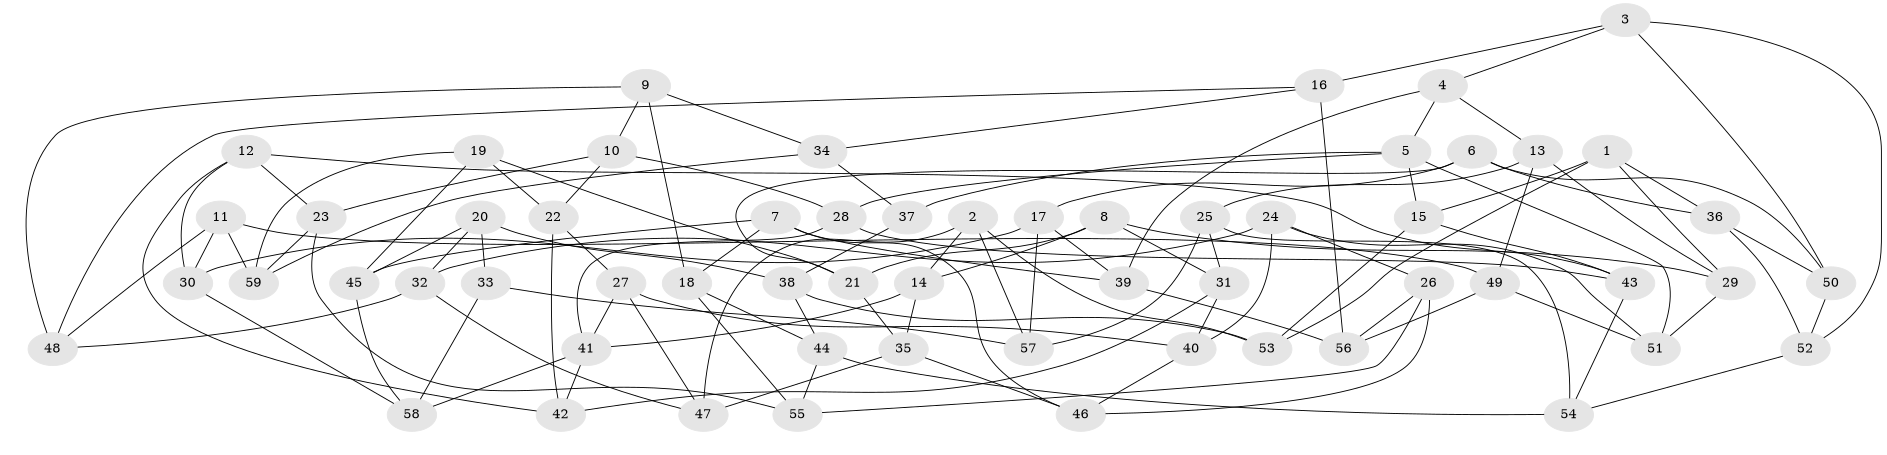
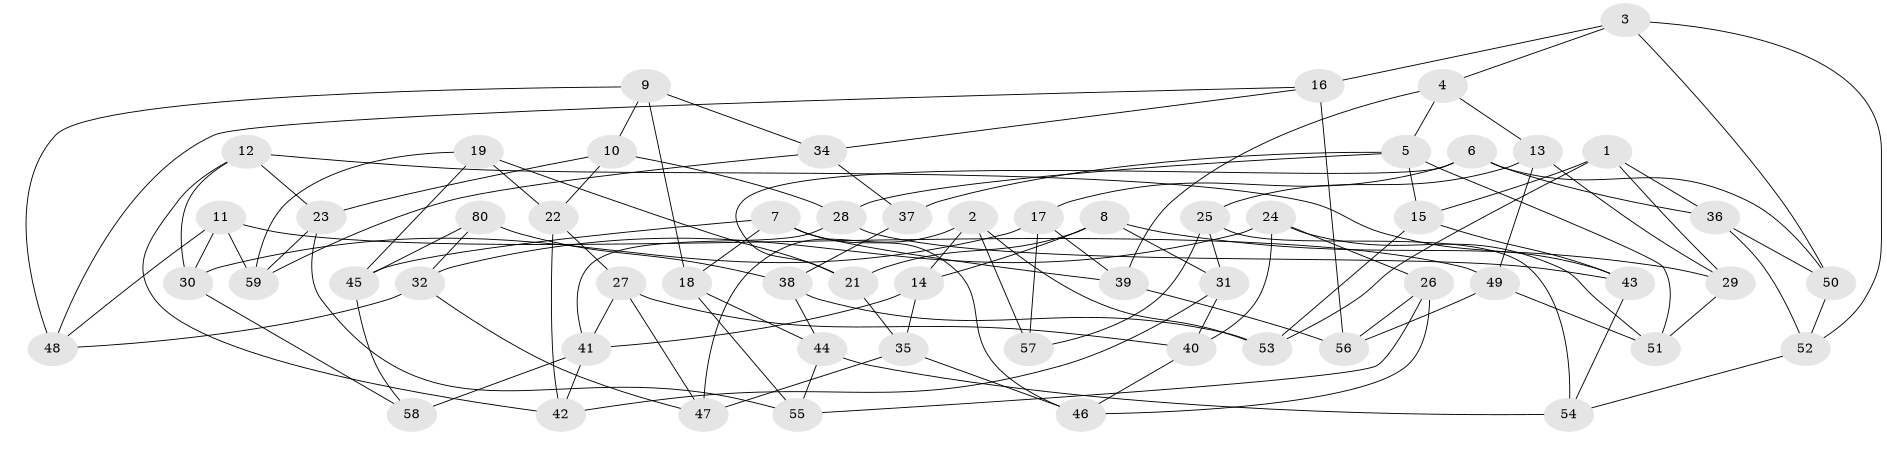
node "20": label "20" -> "80"
node "33": removed
